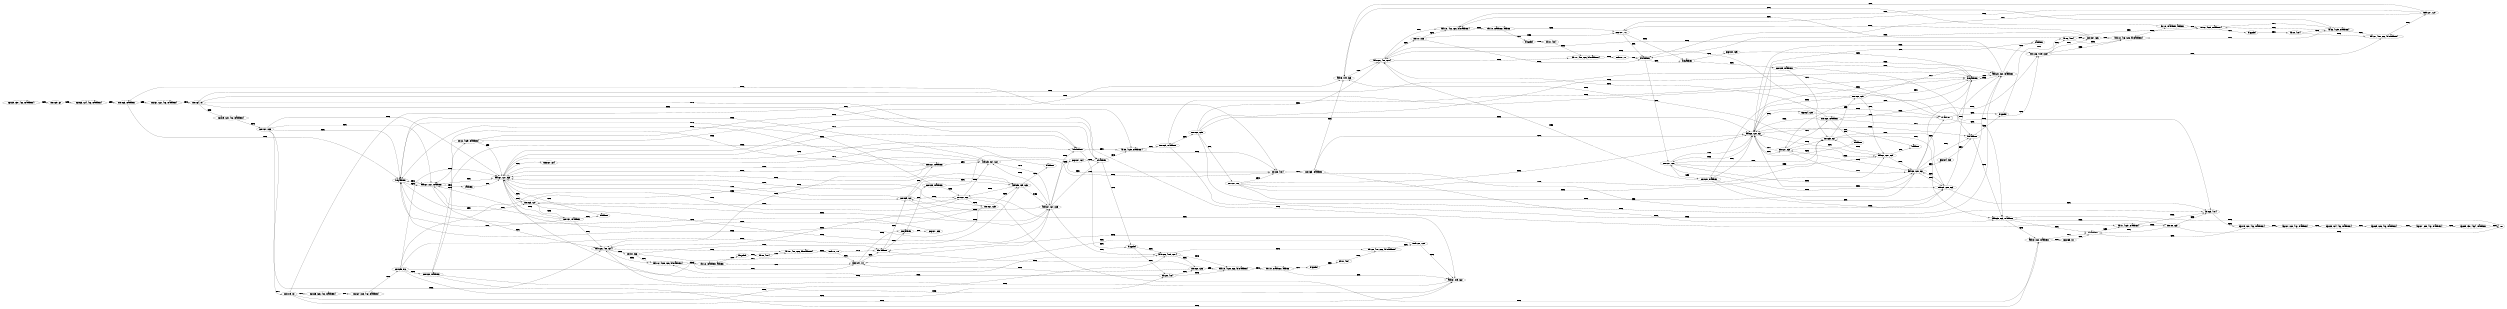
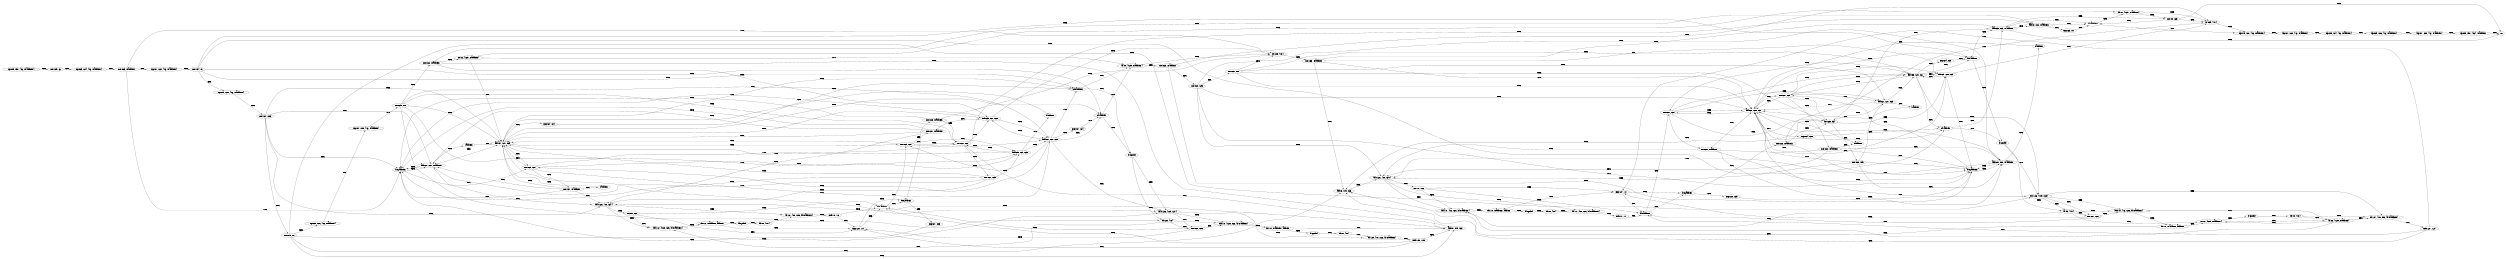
edge "mov x19 , x0" -> "ldrb w26 , [ x19 , x28 ]": added, label "DFG"
